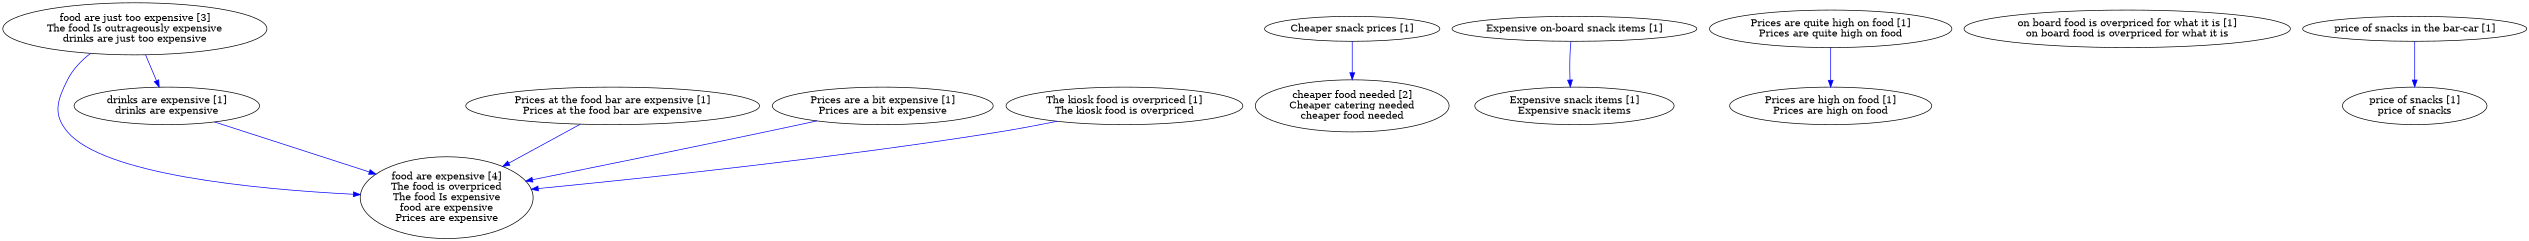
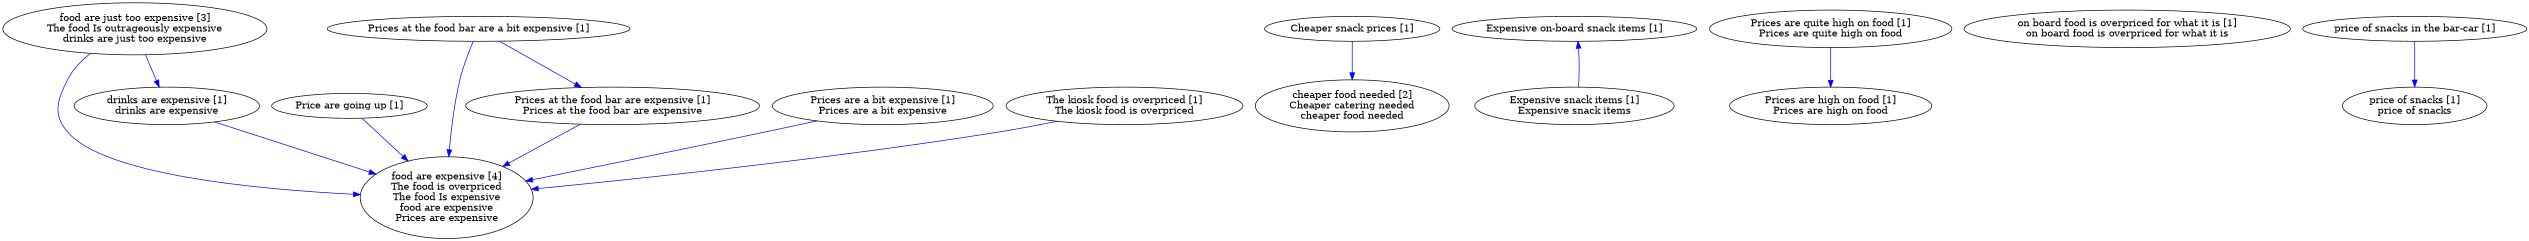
node "Prices at the food bar are a bit expensive [1]": added
edge "Expensive on-board snack items [1]" -> "Expensive snack items [1] Expensive snack items": reversed
node "Price are going up [1]": added
